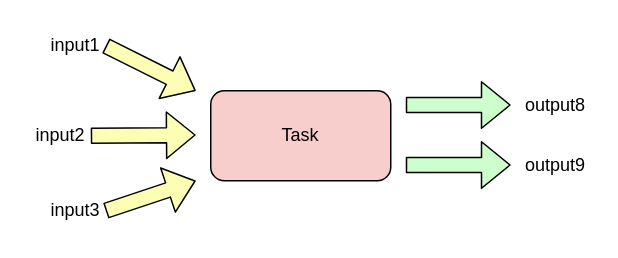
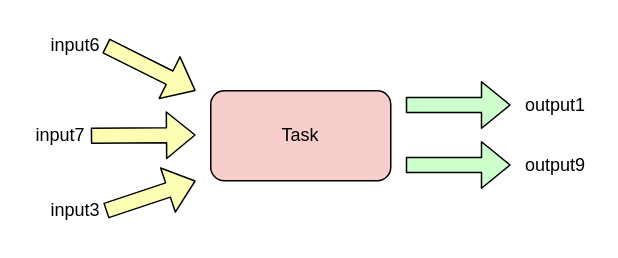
node "input1": label "input1" -> "input6"
node "output8": label "output8" -> "output1"
node "input2": label "input2" -> "input7"
